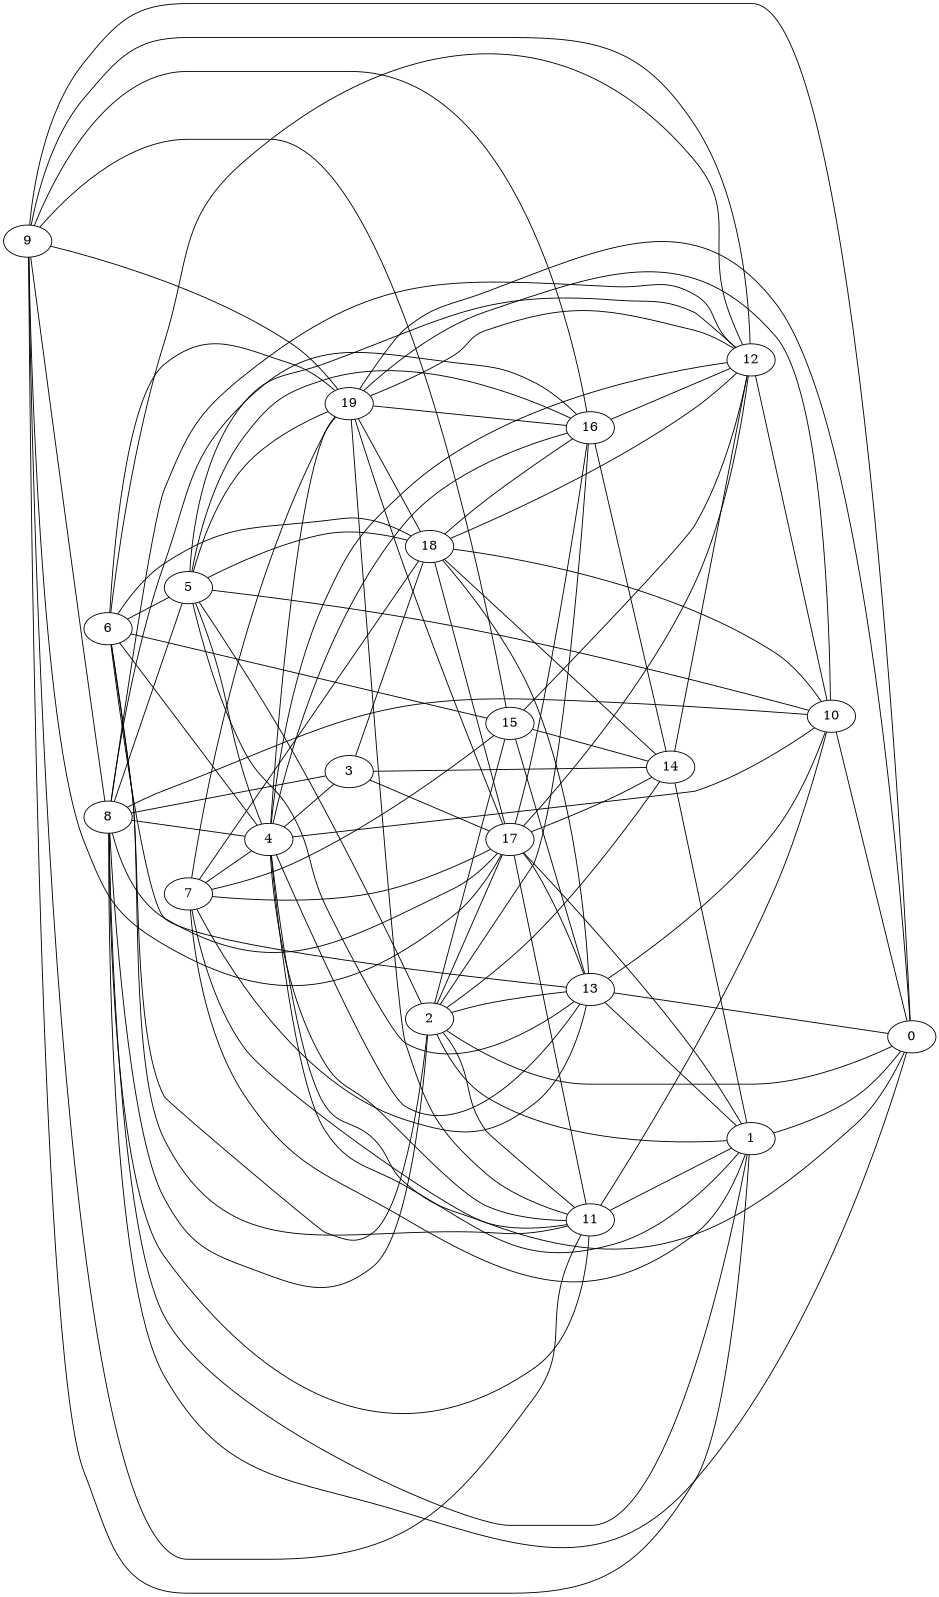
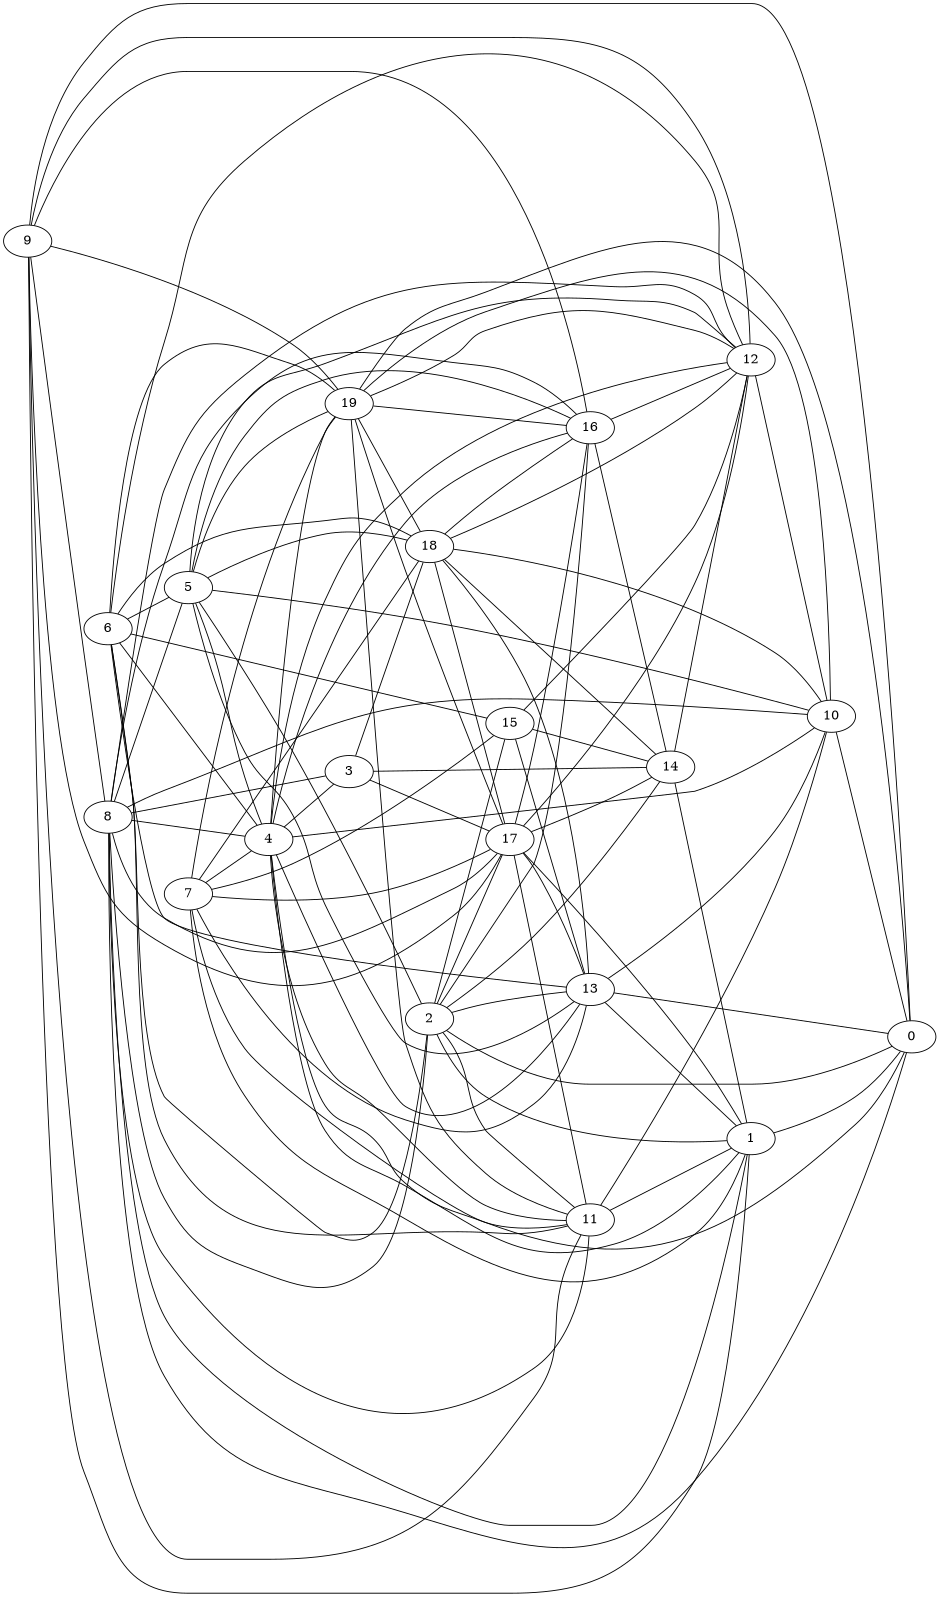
edge "9" -- "15": removed
